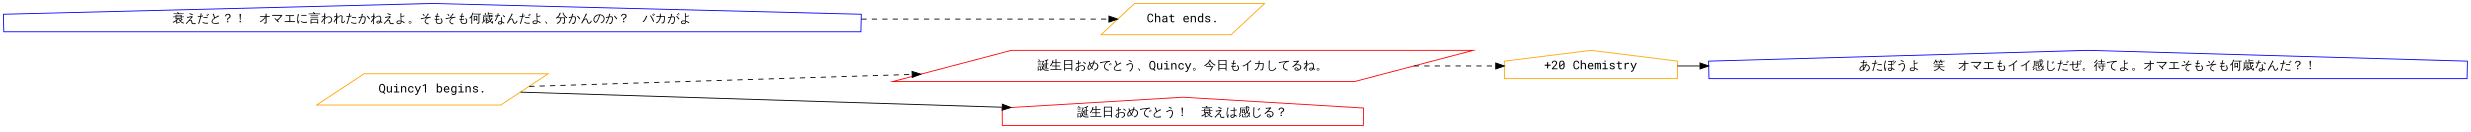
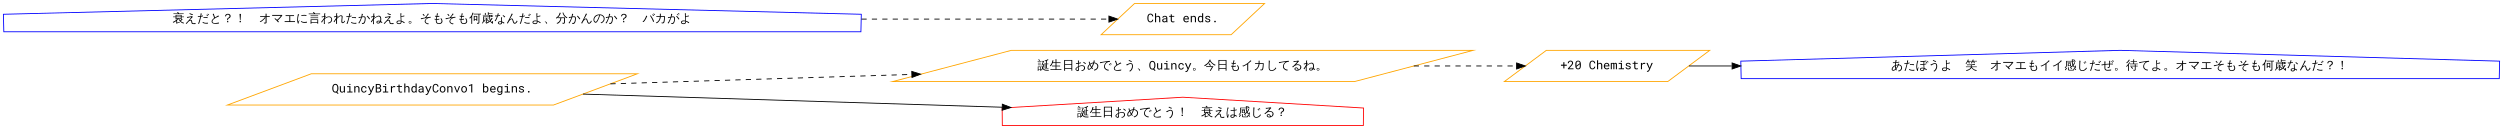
node "誕生日おめでとう、Quincy。今日もイカしてるね。": color red -> orange
node "+20 Chemistry": shape house -> parallelogram
node "Quincy1 begins.": label "Quincy1 begins." -> "QuincyBirthdayConvo1 begins."
